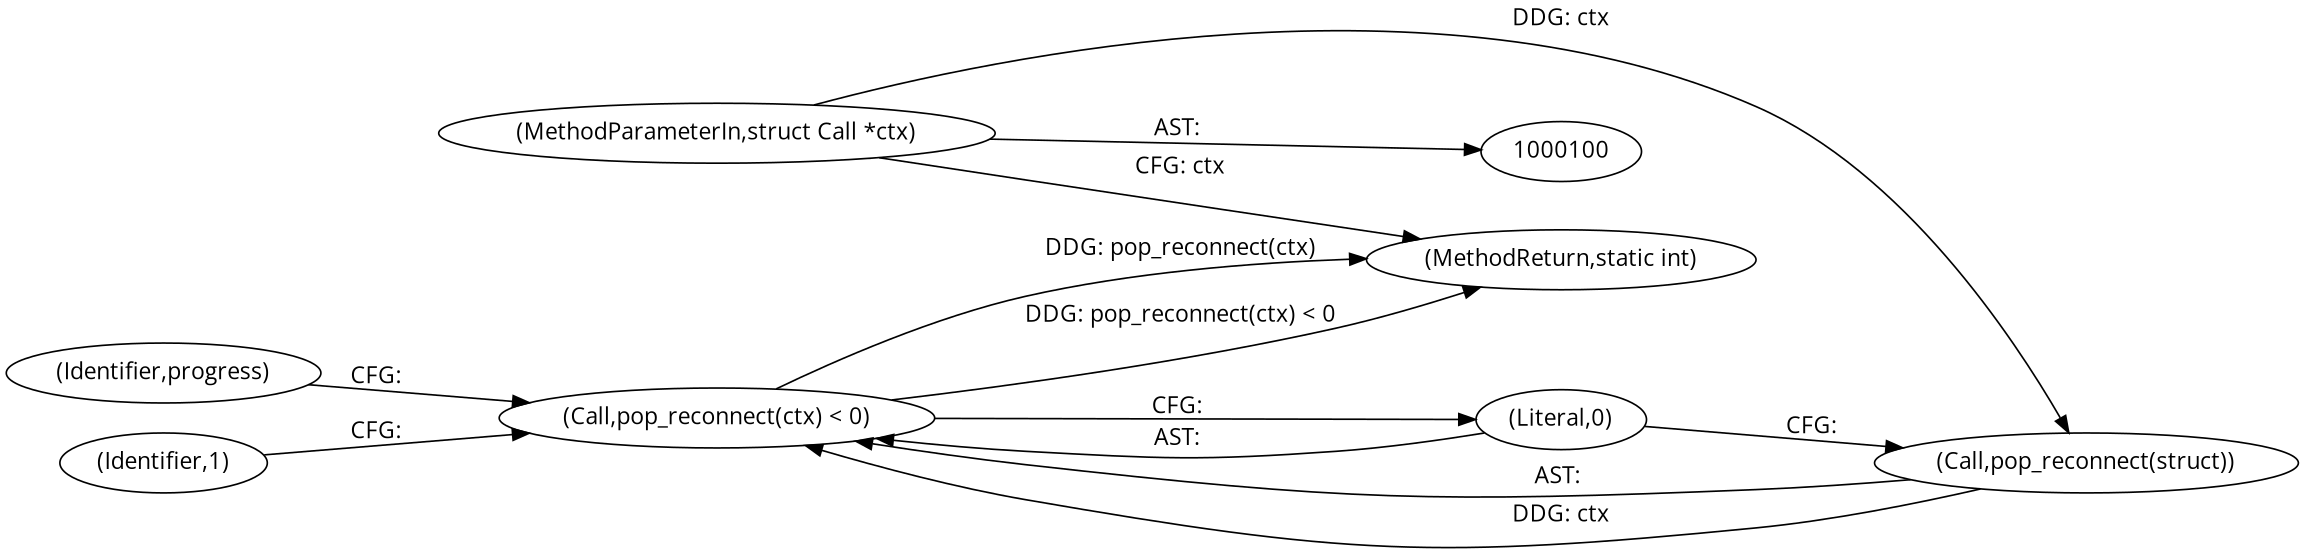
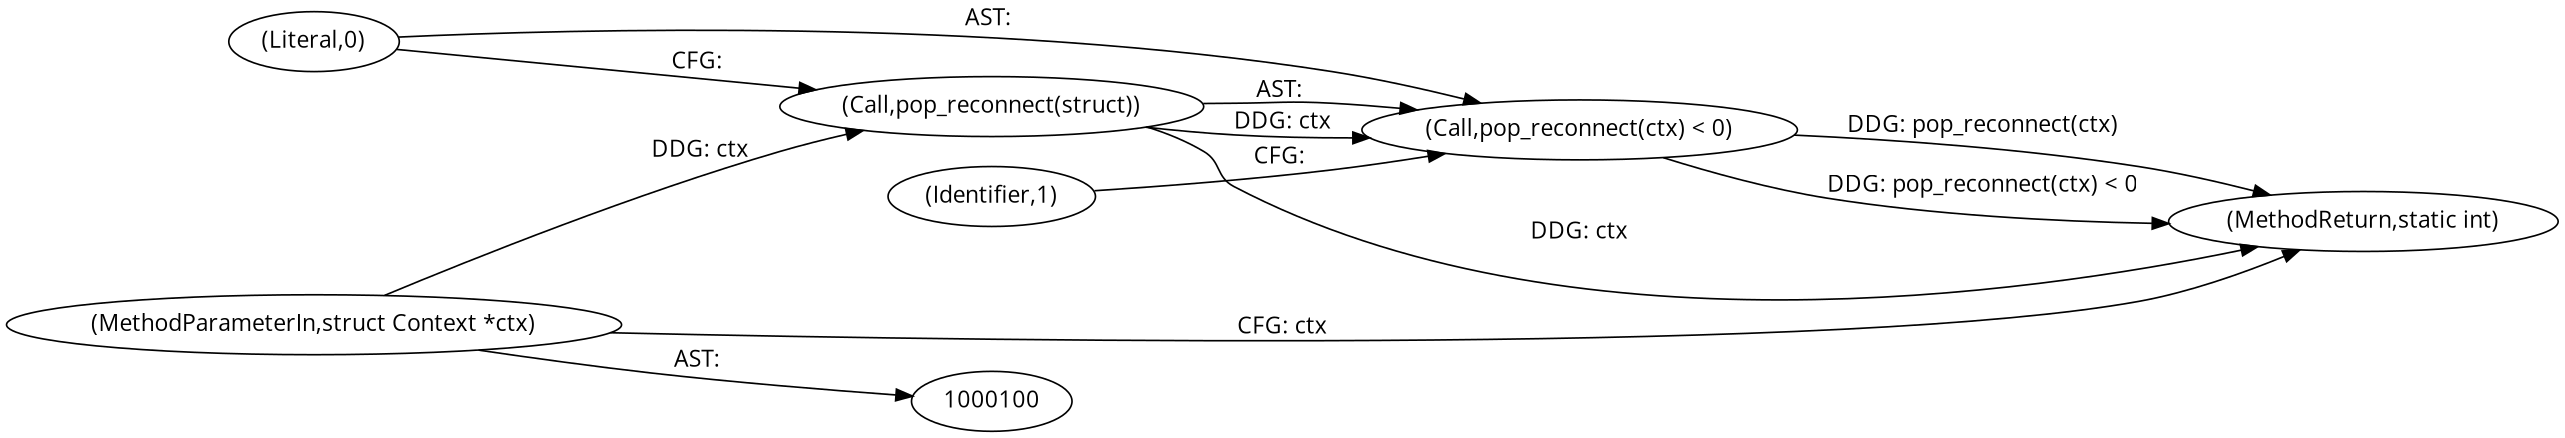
node "(MethodParameterIn,struct Call *ctx)": label "(MethodParameterIn,struct Call *ctx)" -> "(MethodParameterIn,struct Context *ctx)"
edge "(Call,pop_reconnect(struct))" -> "(MethodReturn,static int)": added, label "DDG: ctx"
node "(Identifier,progress)": removed
edge "(Call,pop_reconnect(ctx) < 0)" -> "(Literal,0)": removed, label "CFG:"
